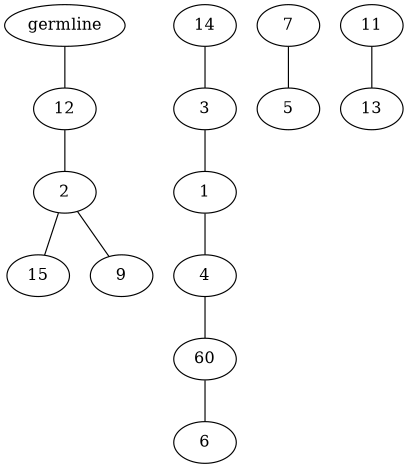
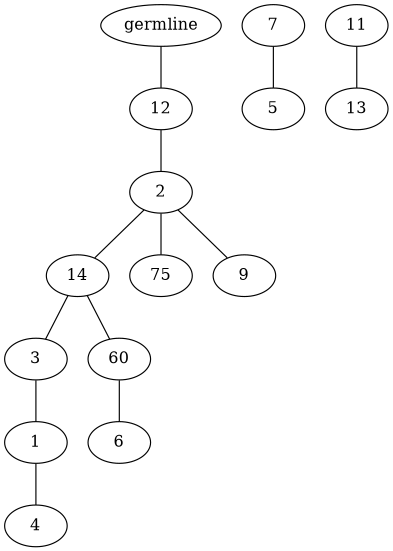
edge "2" -- "14": added
node "15": label "15" -> "75"
edge "4" -- "60": now "14" -- "60"
